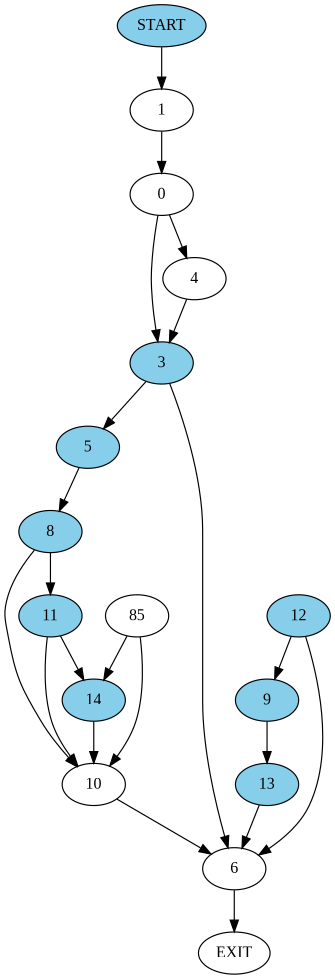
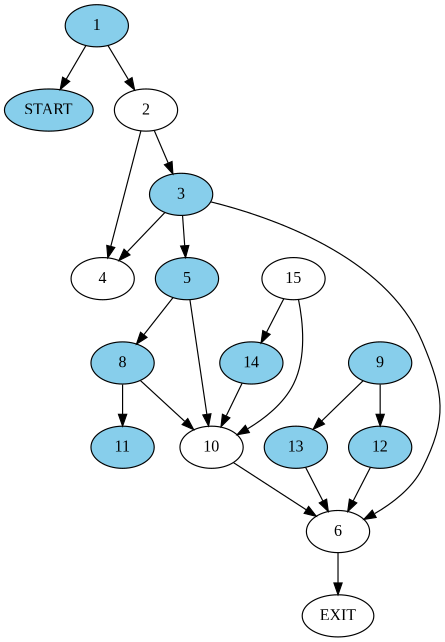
edge "START" -> "1": reversed
node "1": fillcolor white -> skyblue
node "0": label "0" -> "2"
edge "4" -> "3": reversed
node "85": label "85" -> "15"
edge "12" -> "9": reversed
edge "11" -> "14": removed
edge "11" -> "10": now "5" -> "10"
